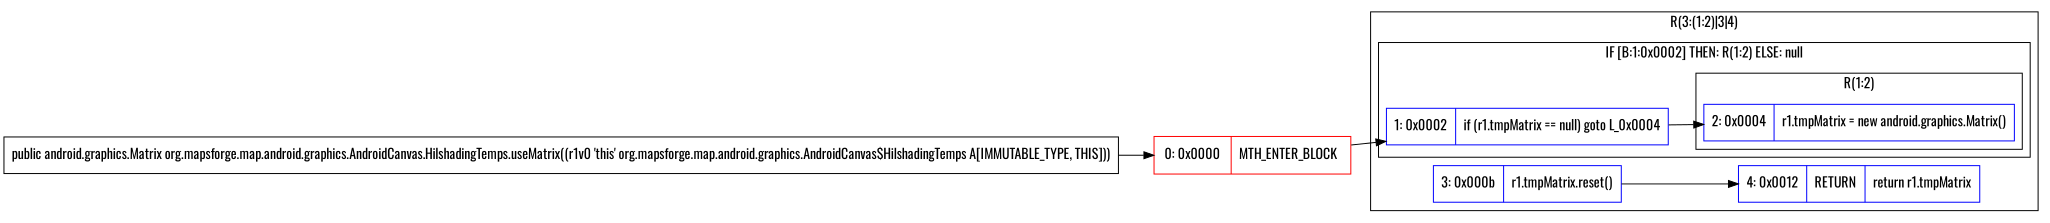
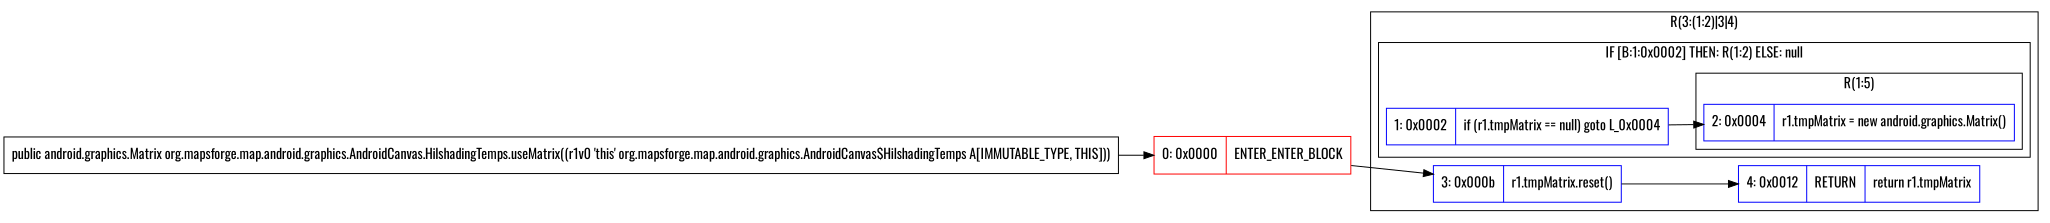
cluster "R(1:2)": label "R(1:2)" -> "R(1:5)"
edge "0: 0x0000" -> "1: 0x0002": now "0: 0x0000" -> "3: 0x000b"
node "0: 0x0000": text "MTH_ENTER_BLOCK" -> "ENTER_ENTER_BLOCK"
